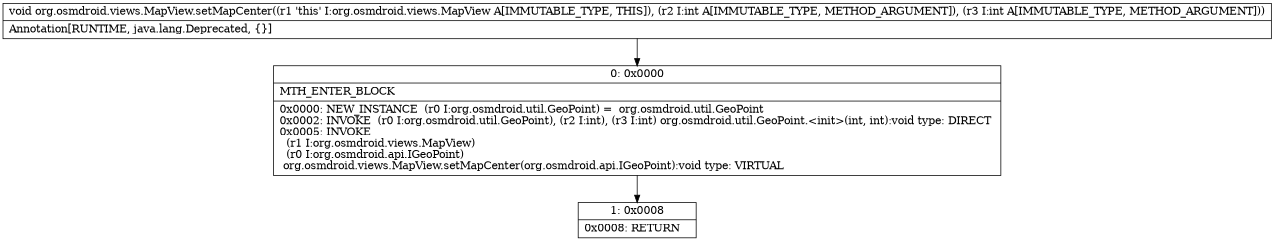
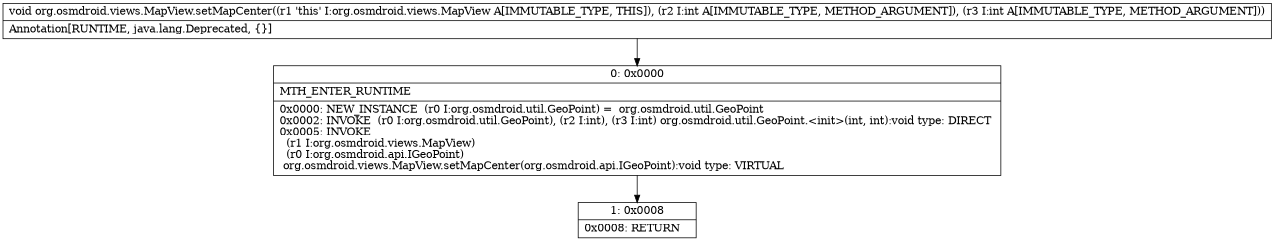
node "0: 0x0000": text "MTH_ENTER_BLOCK" -> "MTH_ENTER_RUNTIME"
